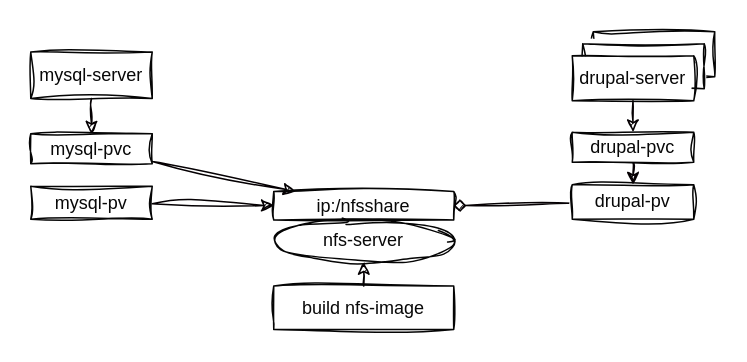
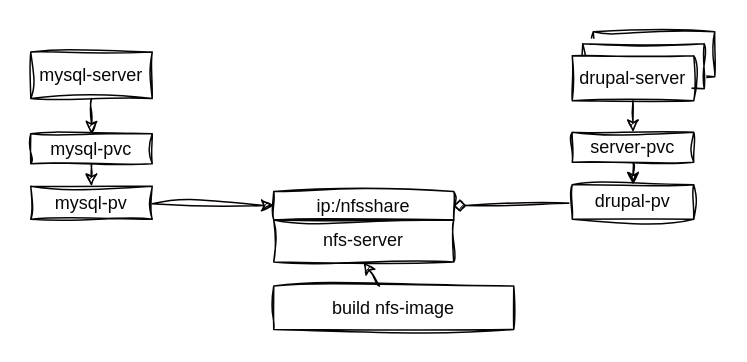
node "drupal-pvc": label "drupal-pvc" -> "server-pvc"
edge "mysql-pvc" -> "ip:/nfsshare": now "mysql-pvc" -> "mysql-pv"
node "nfs-server": shape ellipse -> rectangle
node "build nfs-image": size 180x44 -> 240x44
